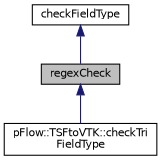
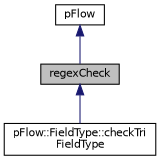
node "checkFieldType": label "checkFieldType" -> "pFlow"
node "pFlow::TSFtoVTK::checkTri FieldType": label "pFlow::TSFtoVTK::checkTri FieldType" -> "pFlow::FieldType::checkTri FieldType"
